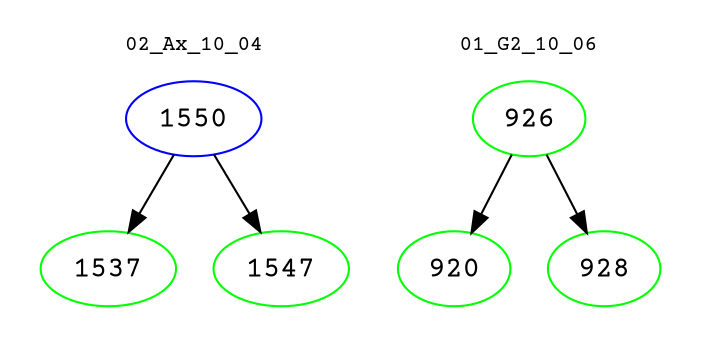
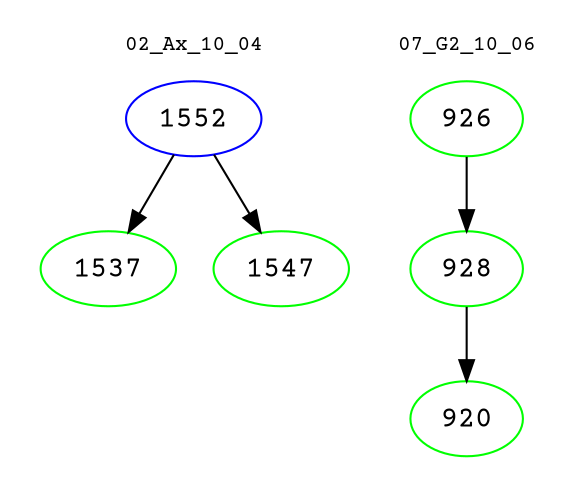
cluster "01_G2_10_06": label "01_G2_10_06" -> "07_G2_10_06"
node "1550": label "1550" -> "1552"
edge "926" -> "920": now "928" -> "920"
